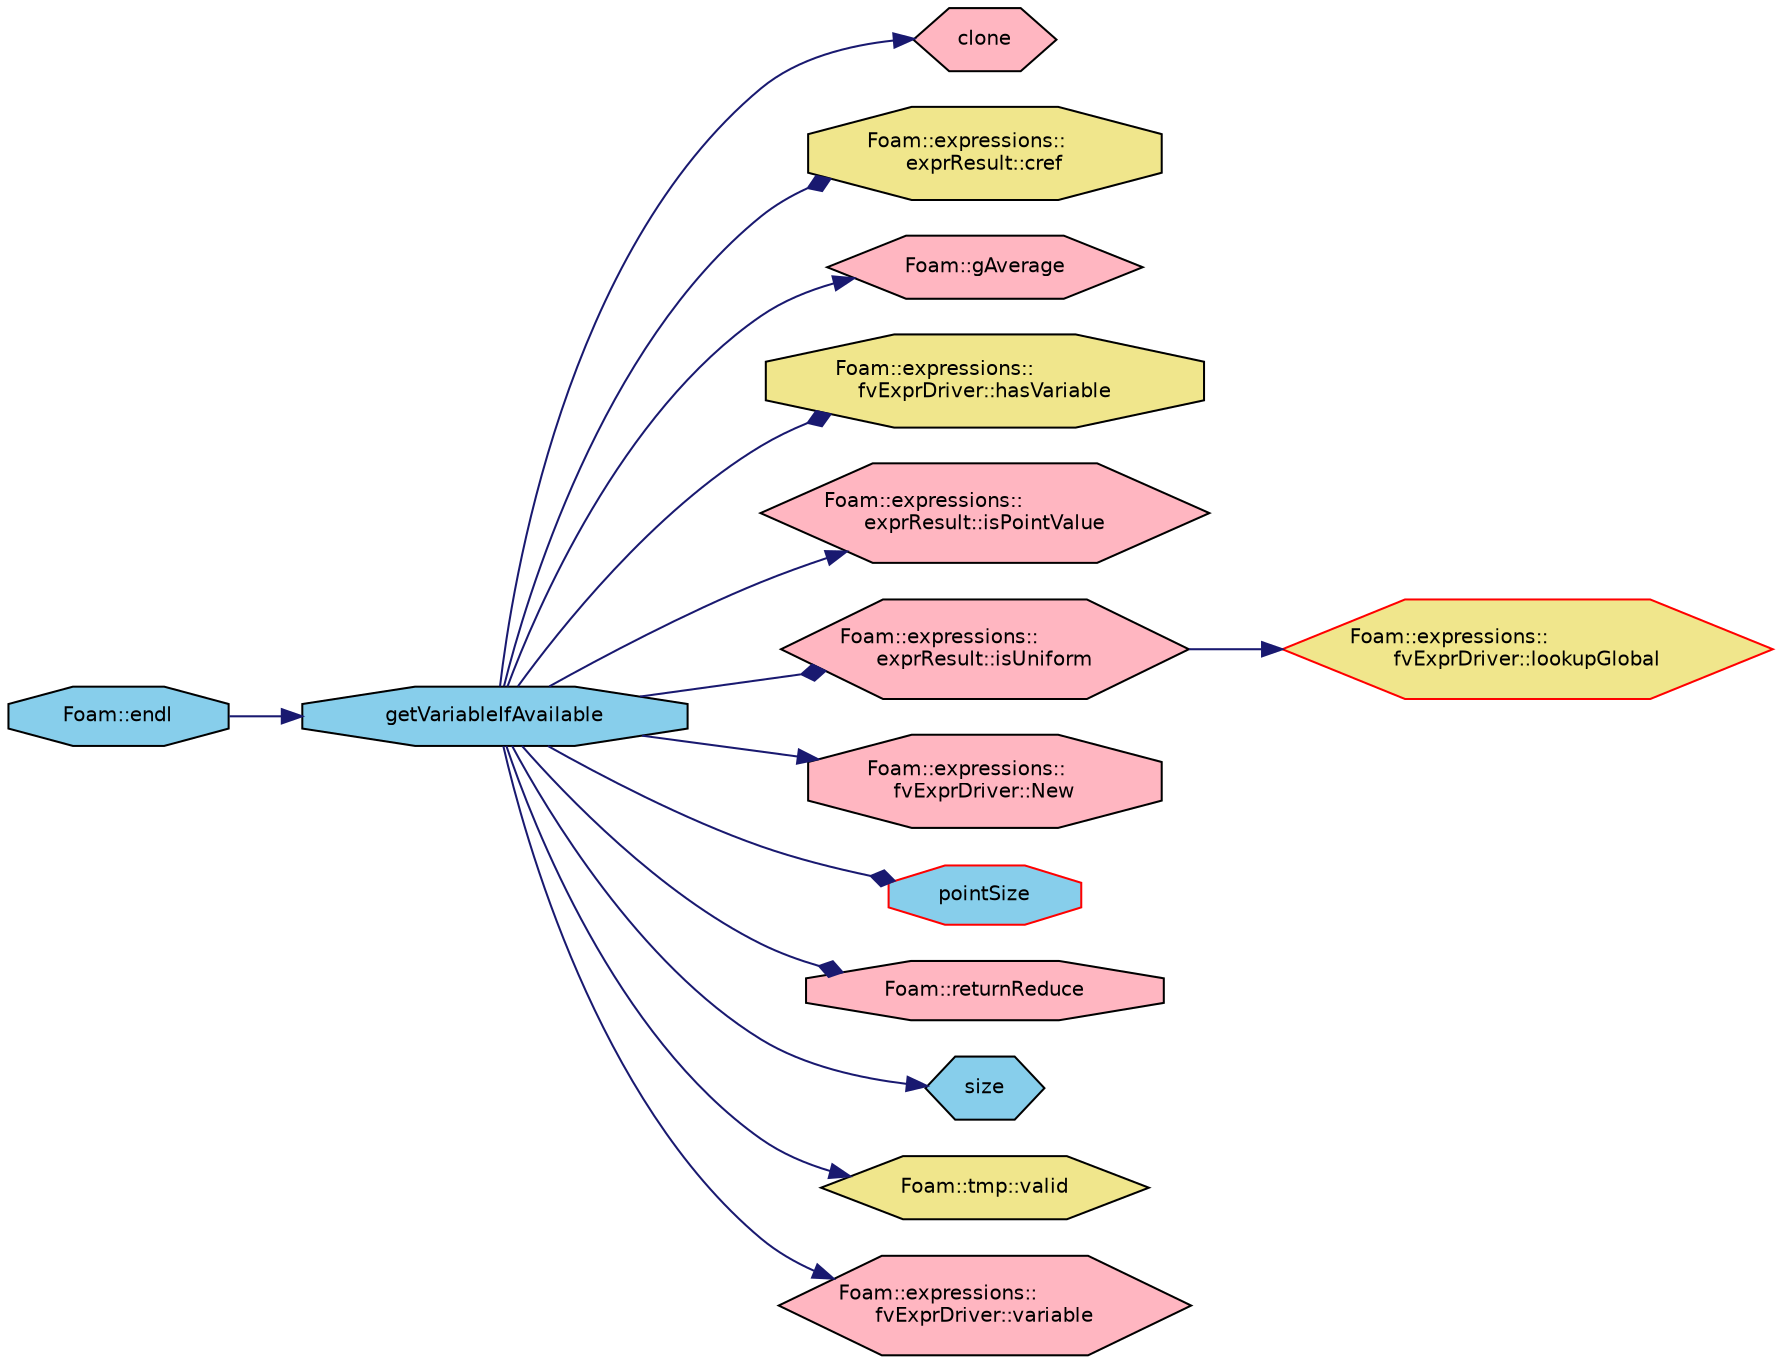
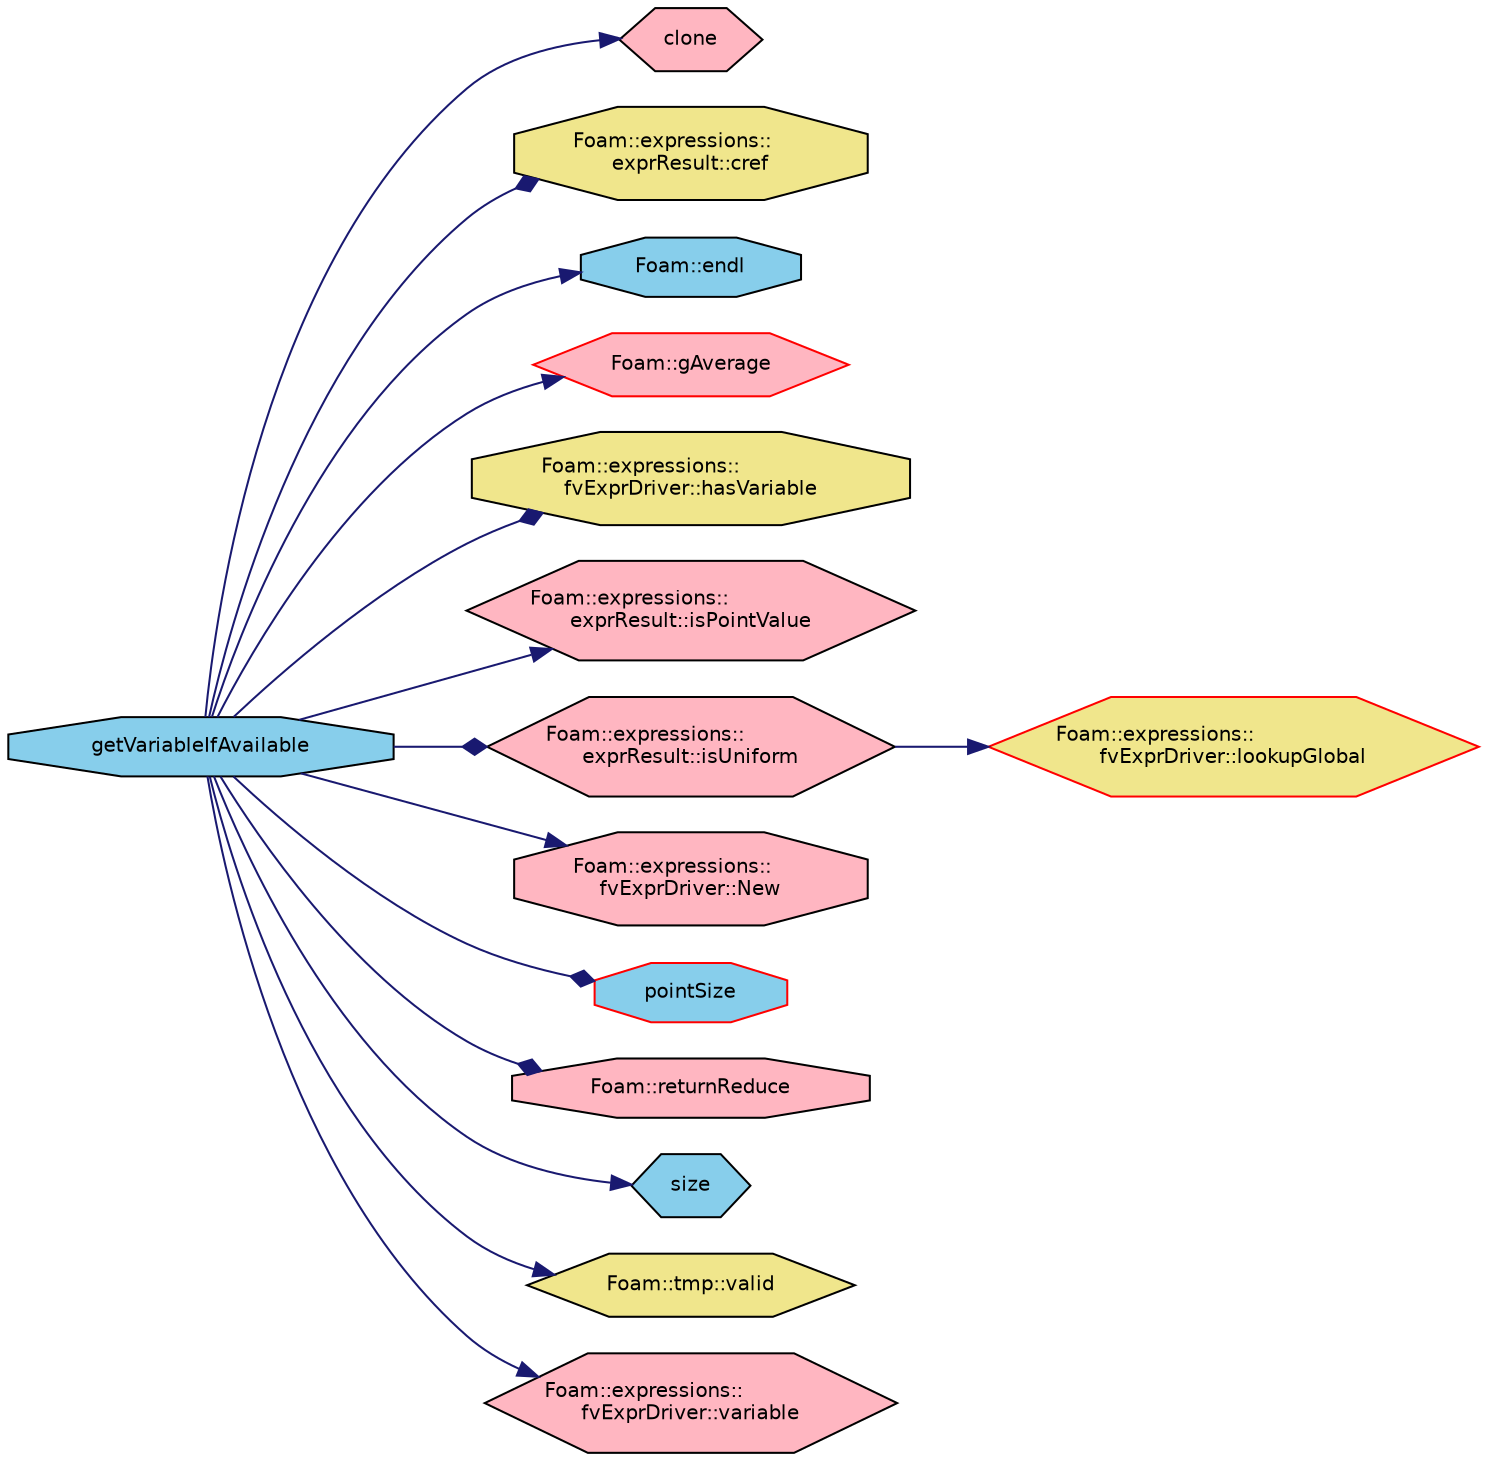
node "Foam::gAverage": color black -> red
edge "Foam::endl" -> "getVariableIfAvailable": reversed
